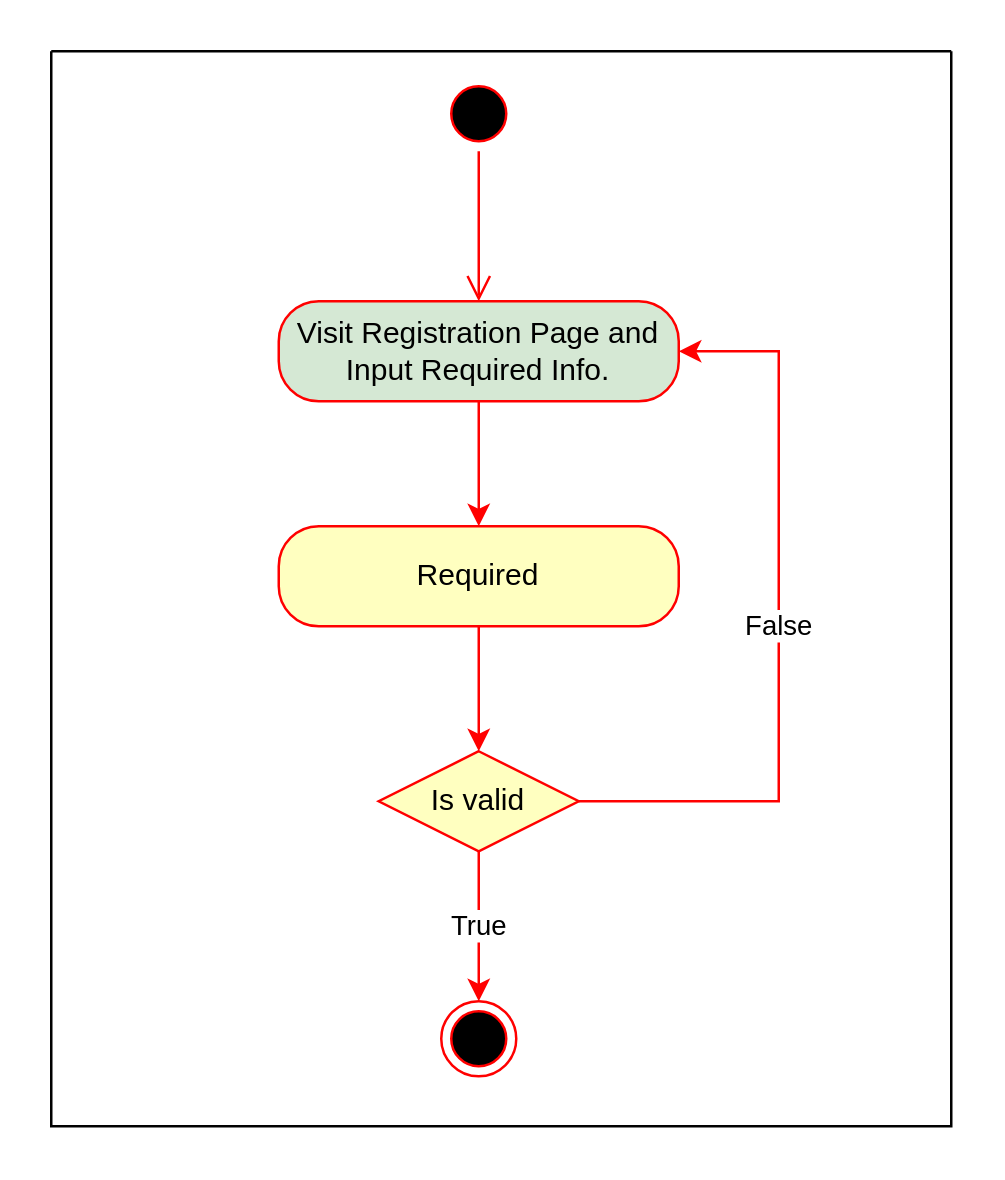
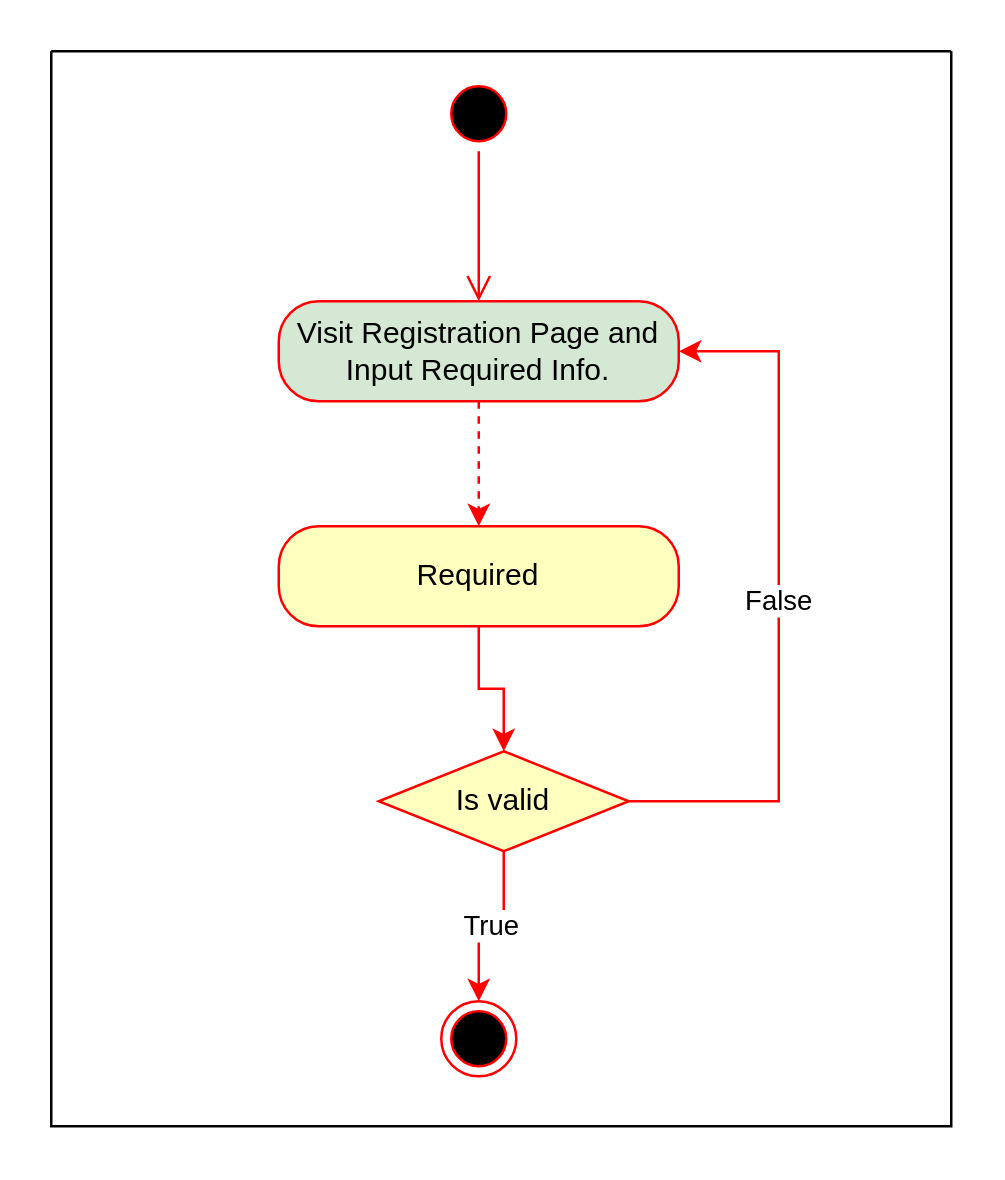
edge "Visit Registration Page and Input Required Info." -> "Required": style solid -> dashed
node "Is valid": size 200x100 -> 250x100
